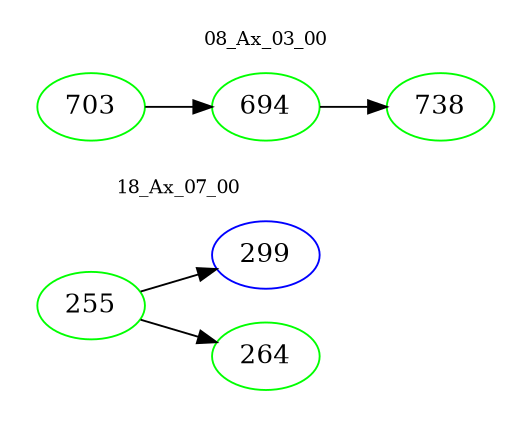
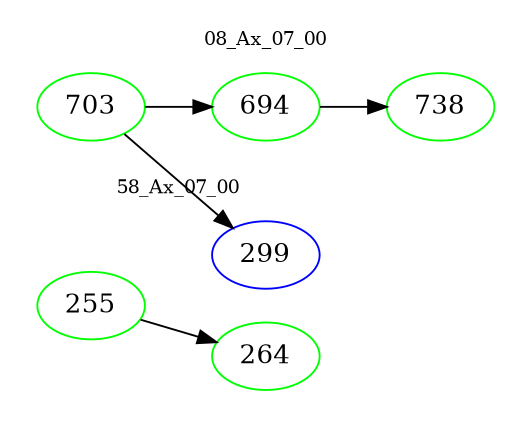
cluster "08_Ax_03_00": label "08_Ax_03_00" -> "08_Ax_07_00"
cluster "18_Ax_07_00": label "18_Ax_07_00" -> "58_Ax_07_00"
edge "255" -> "299": now "703" -> "299"
